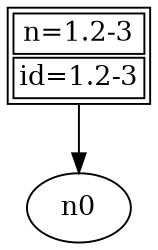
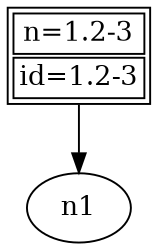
node "n0": label "n0" -> "n1"
